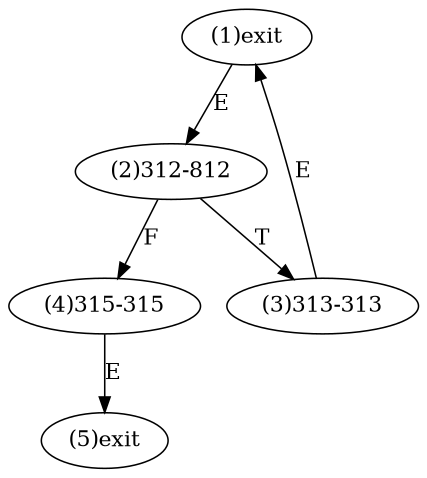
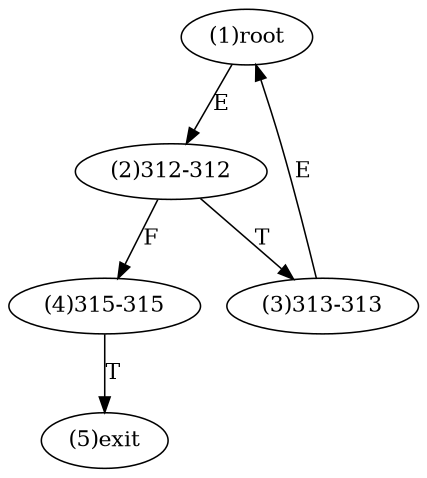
node "(1)exit": label "(1)exit" -> "(1)root"
node "(2)312-812": label "(2)312-812" -> "(2)312-312"
edge "(4)315-315" -> "(5)exit": label "E" -> "T"
